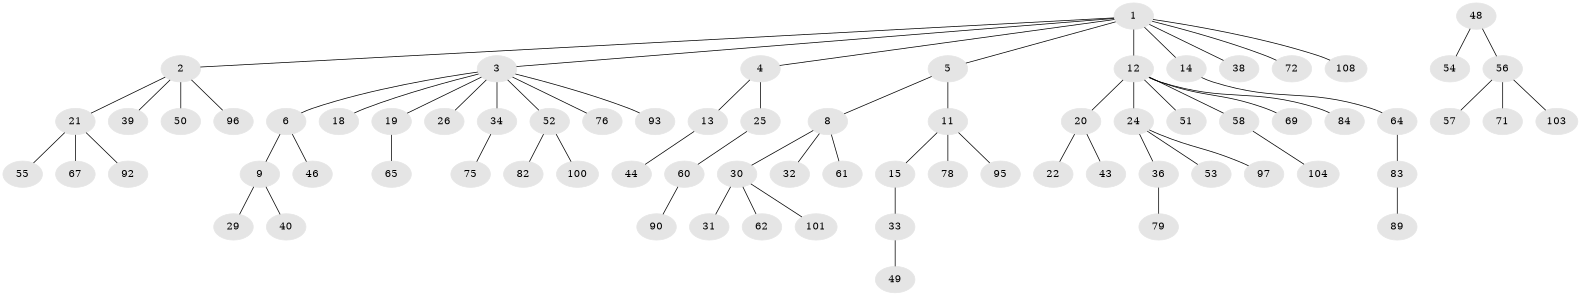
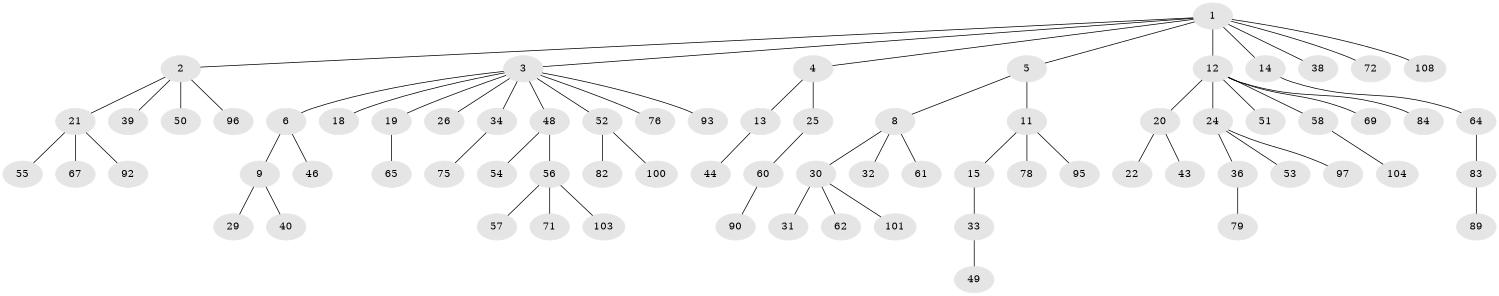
edge "3" -- "48": added
